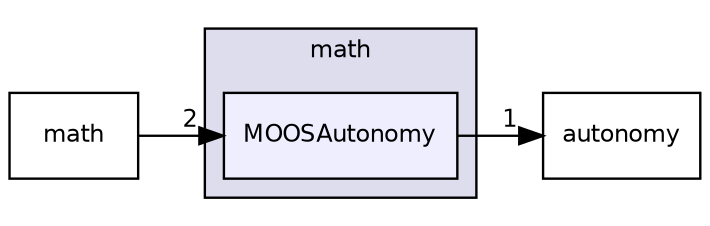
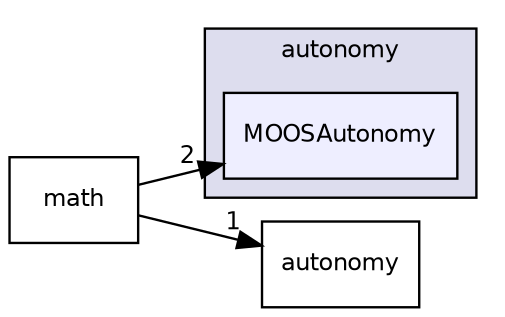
cluster "math": label "math" -> "autonomy"
edge "MOOSAutonomy" -> "autonomy": now "math" -> "autonomy"
